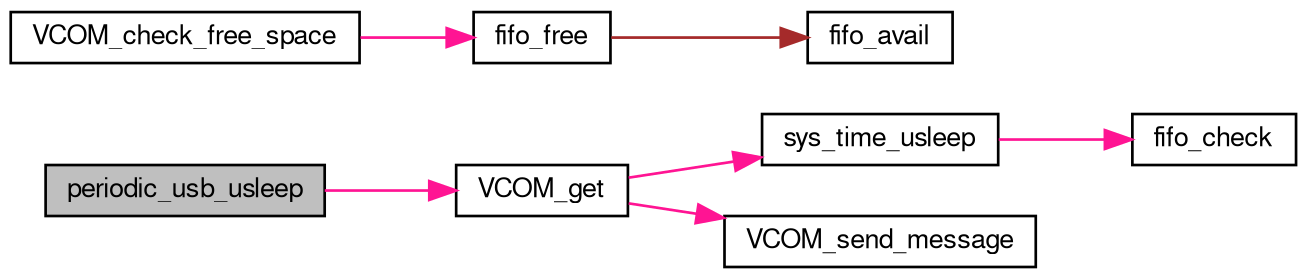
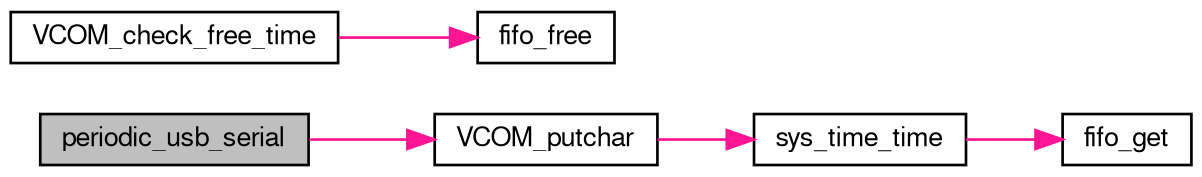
node "VCOM_check_free_space": label "VCOM_check_free_space" -> "VCOM_check_free_time"
node "fifo_avail": removed
node "sys_time_usleep": label "sys_time_usleep" -> "sys_time_time"
node "fifo_check": label "fifo_check" -> "fifo_get"
node "periodic_usb_usleep": label "periodic_usb_usleep" -> "periodic_usb_serial"
node "VCOM_get": label "VCOM_get" -> "VCOM_putchar"
node "VCOM_send_message": removed
